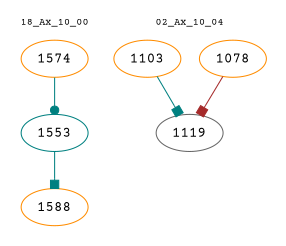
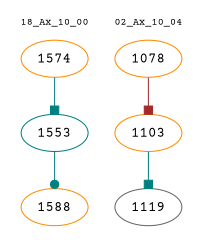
edge "1078" -> "1119": now "1078" -> "1103"
edge "1574" -> "1553": arrowhead dot -> box
edge "1553" -> "1588": arrowhead box -> dot
